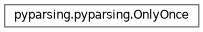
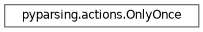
node "pyparsing.pyparsing.OnlyOnce": label "pyparsing.pyparsing.OnlyOnce" -> "pyparsing.actions.OnlyOnce"
